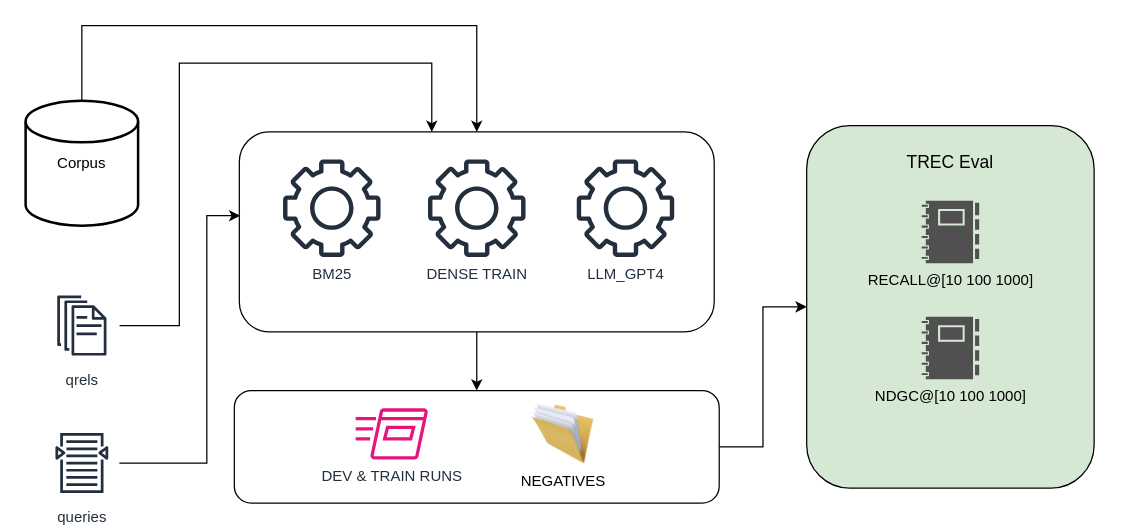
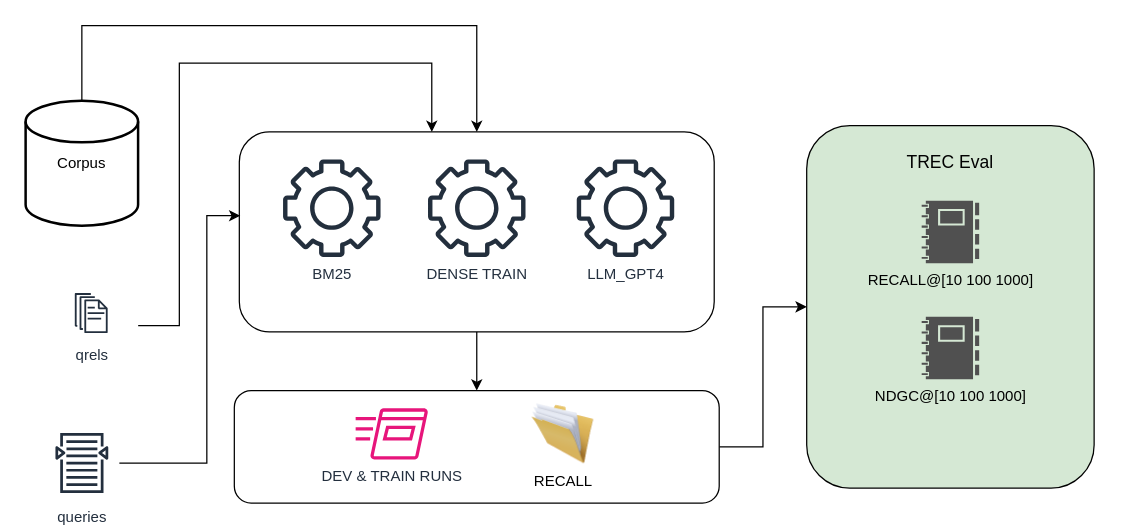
node "qrels": size 75x75 -> 94x50
node "NEGATIVES": label "NEGATIVES" -> "RECALL"
